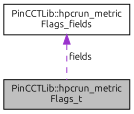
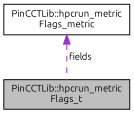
node "PinCCTLib::hpcrun_metric Flags_fields": label "PinCCTLib::hpcrun_metric Flags_fields" -> "PinCCTLib::hpcrun_metric Flags_metric"
